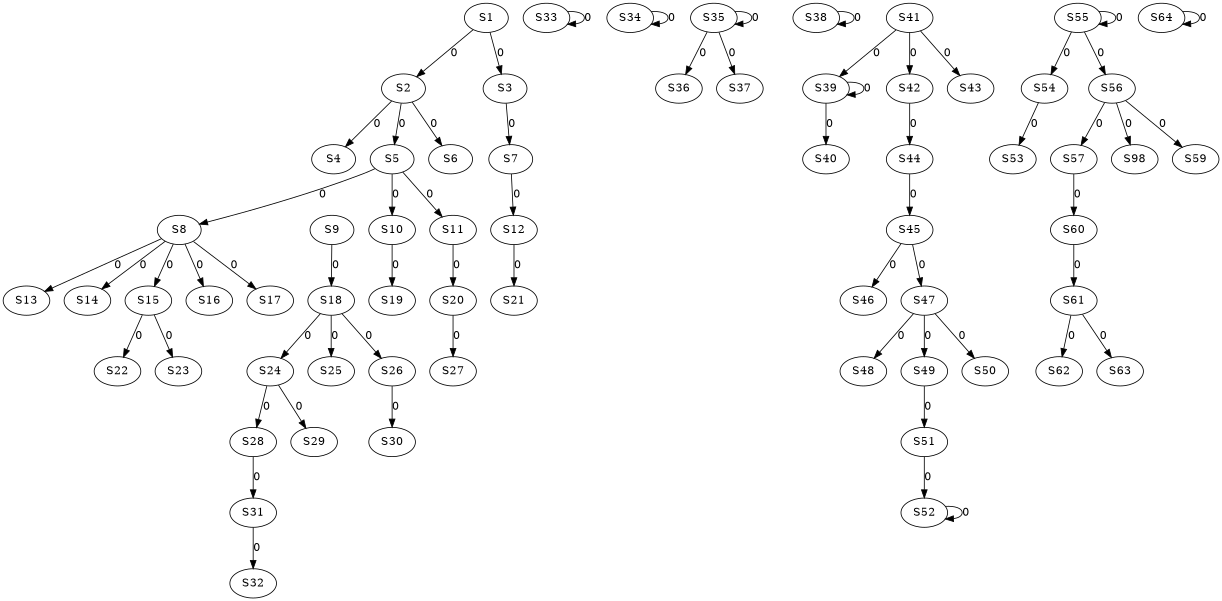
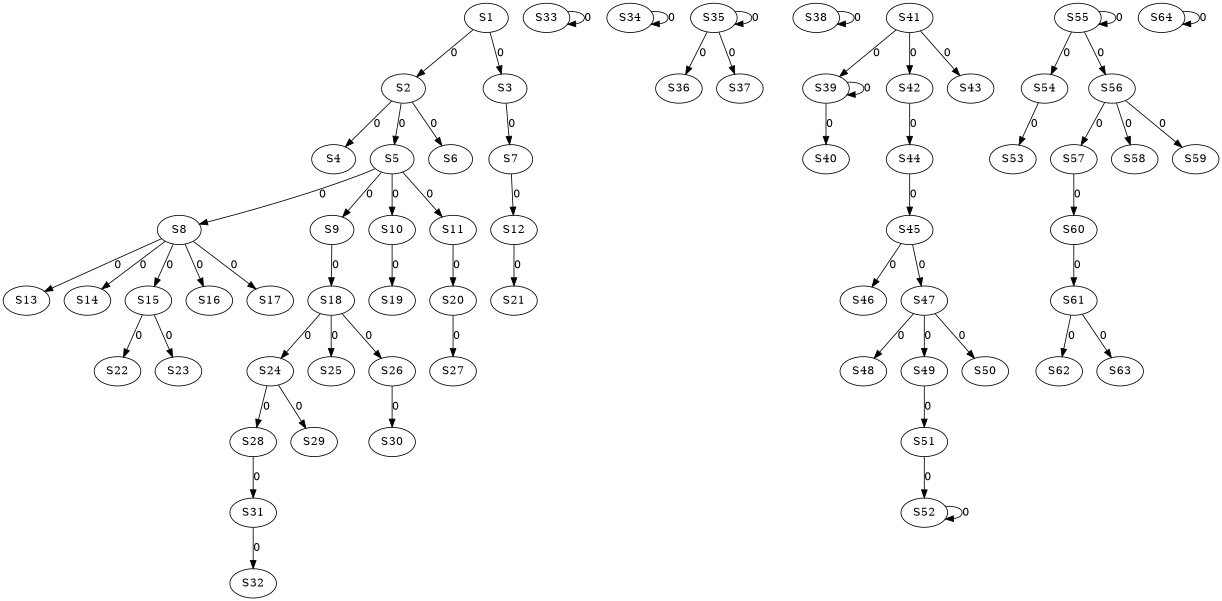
node "S98": label "S98" -> "S58"
edge "S5" -> "S9": added, label "0"
